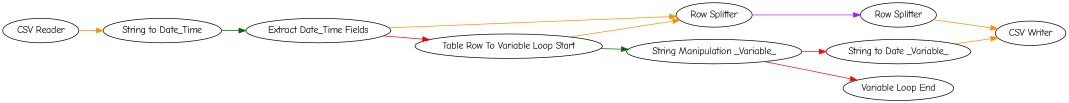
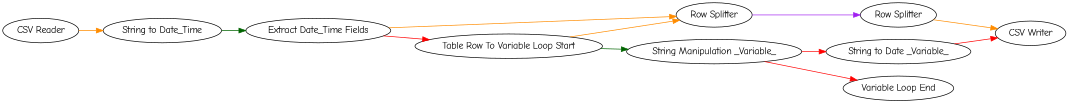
edge "String to Date _Variable_" -> "CSV Writer": color darkorange -> red
